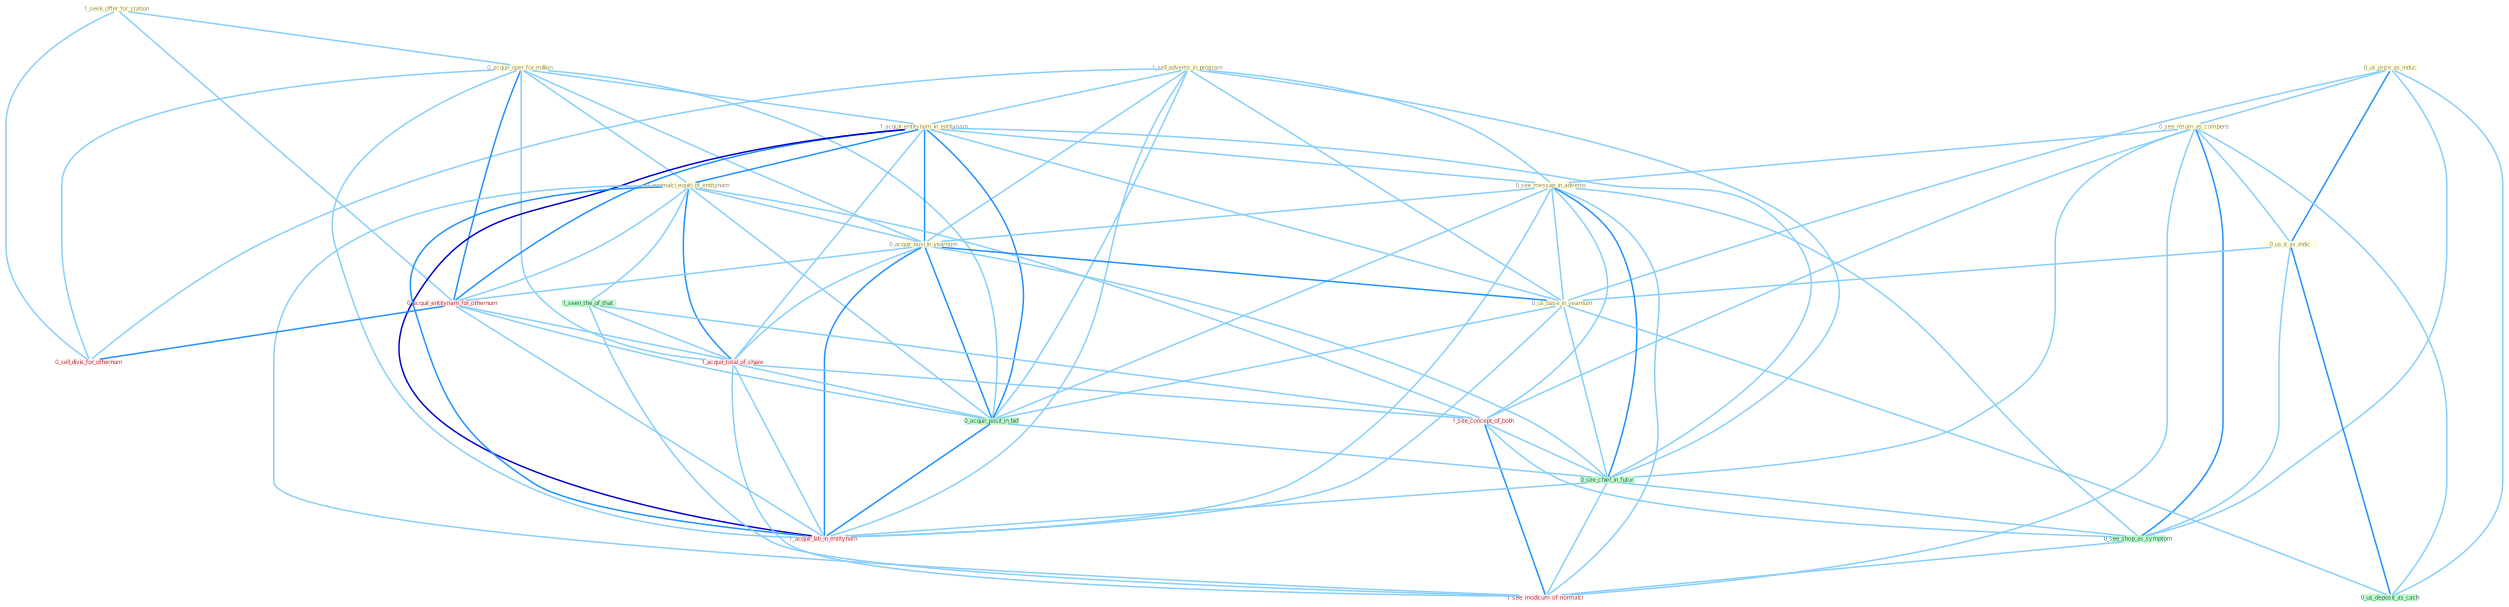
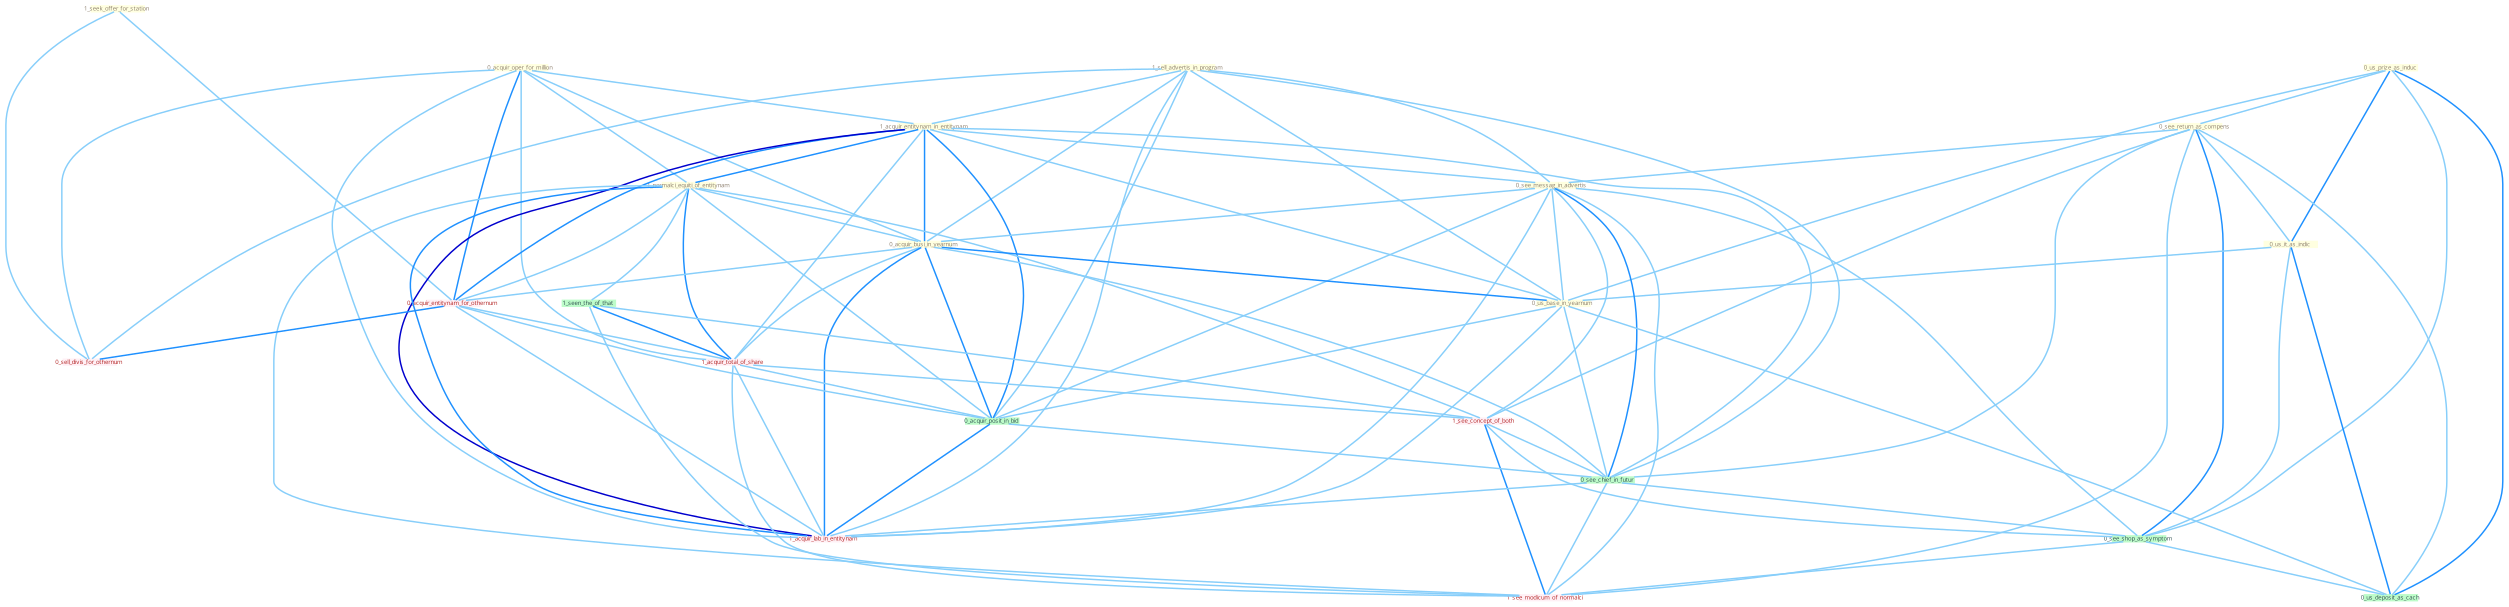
edge "1_seek_offer_for_station" -- "0_acquir_oper_for_million": removed
edge "0_acquir_oper_for_million" -- "0_acquir_posit_in_bid": removed
edge "1_seen_the_of_that" -- "1_acquir_total_of_share": color #87cefa -> #1e90ff
edge "0_us_prize_as_induc" -- "0_us_deposit_as_cach": color #87cefa -> #1e90ff
edge "0_see_shop_as_symptom" -- "0_us_deposit_as_cach": added
